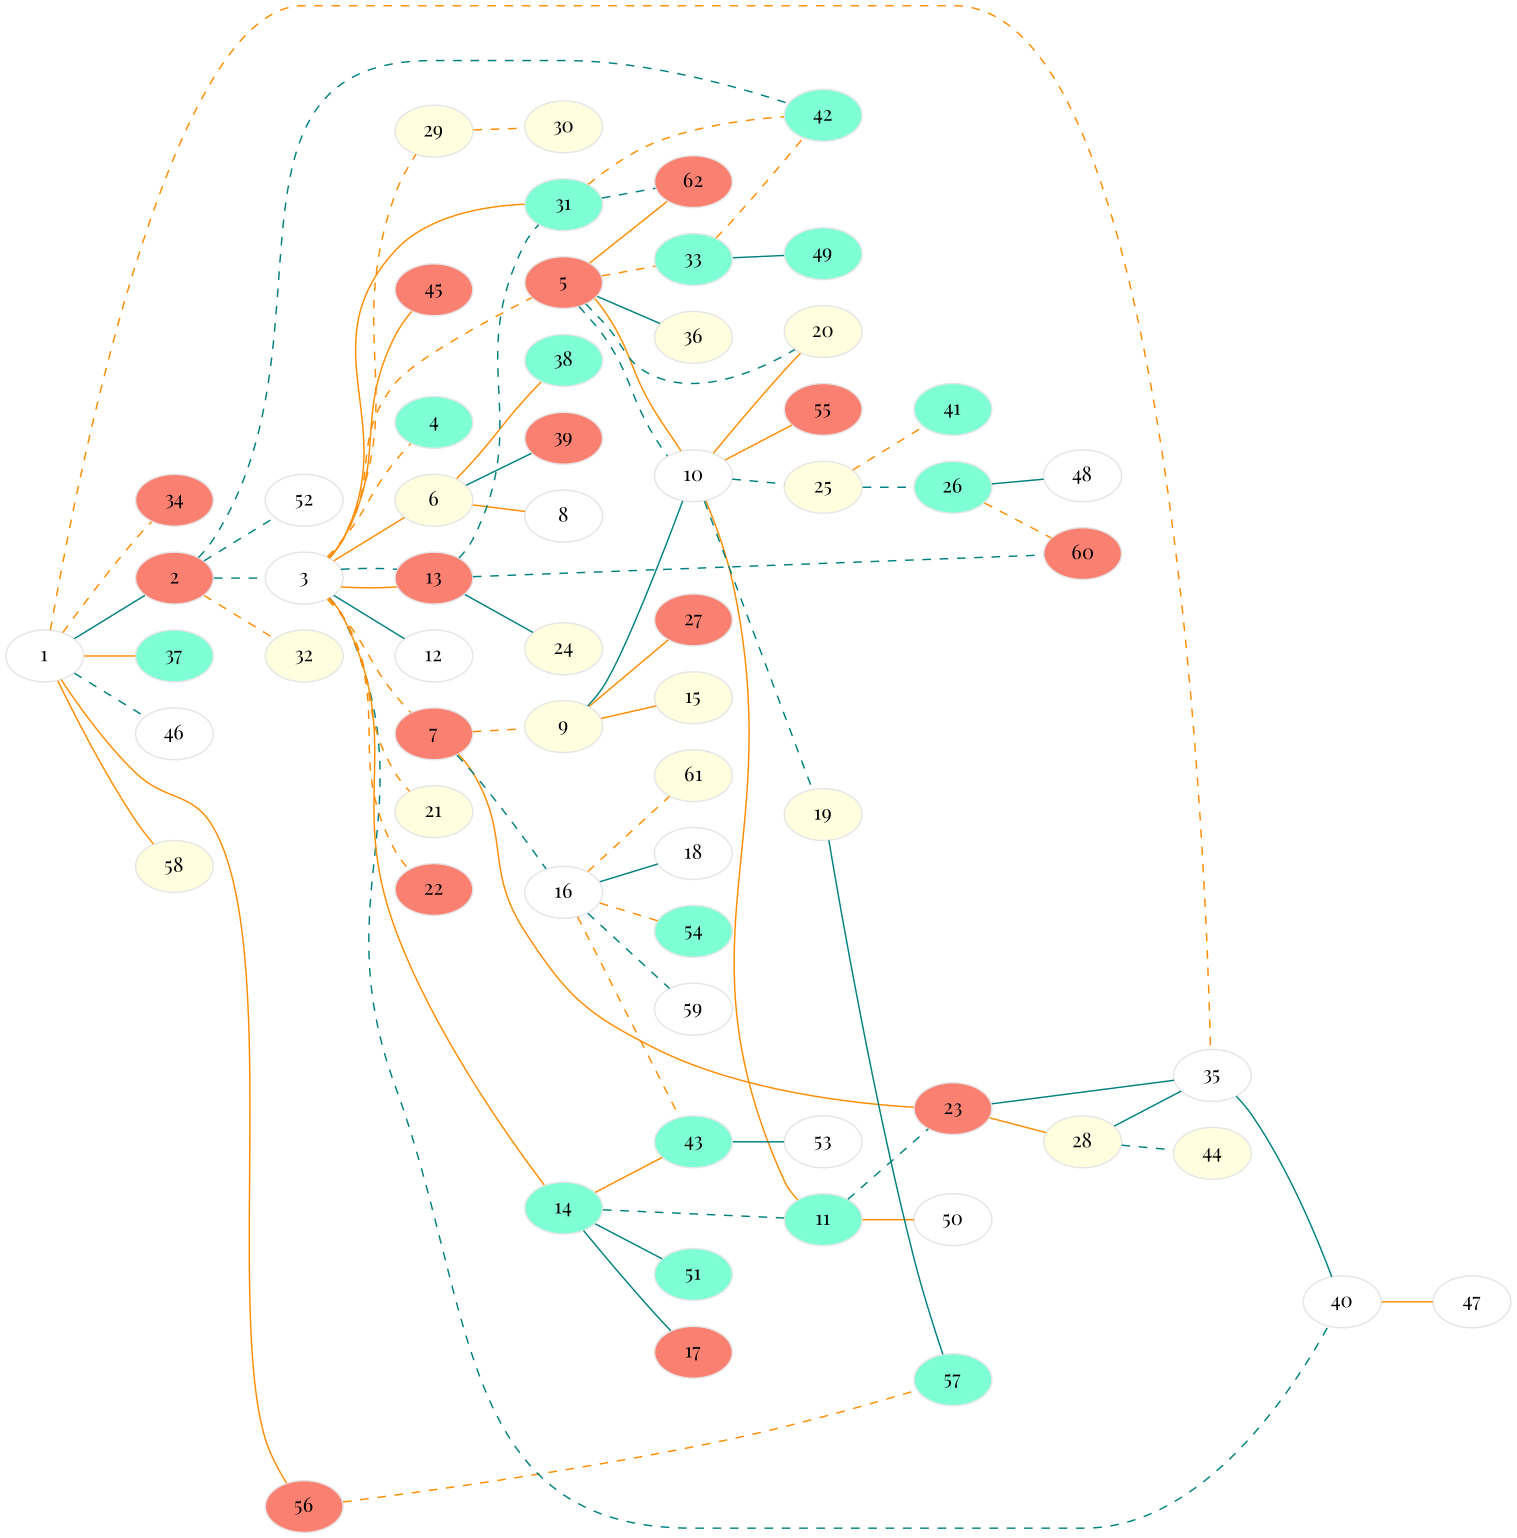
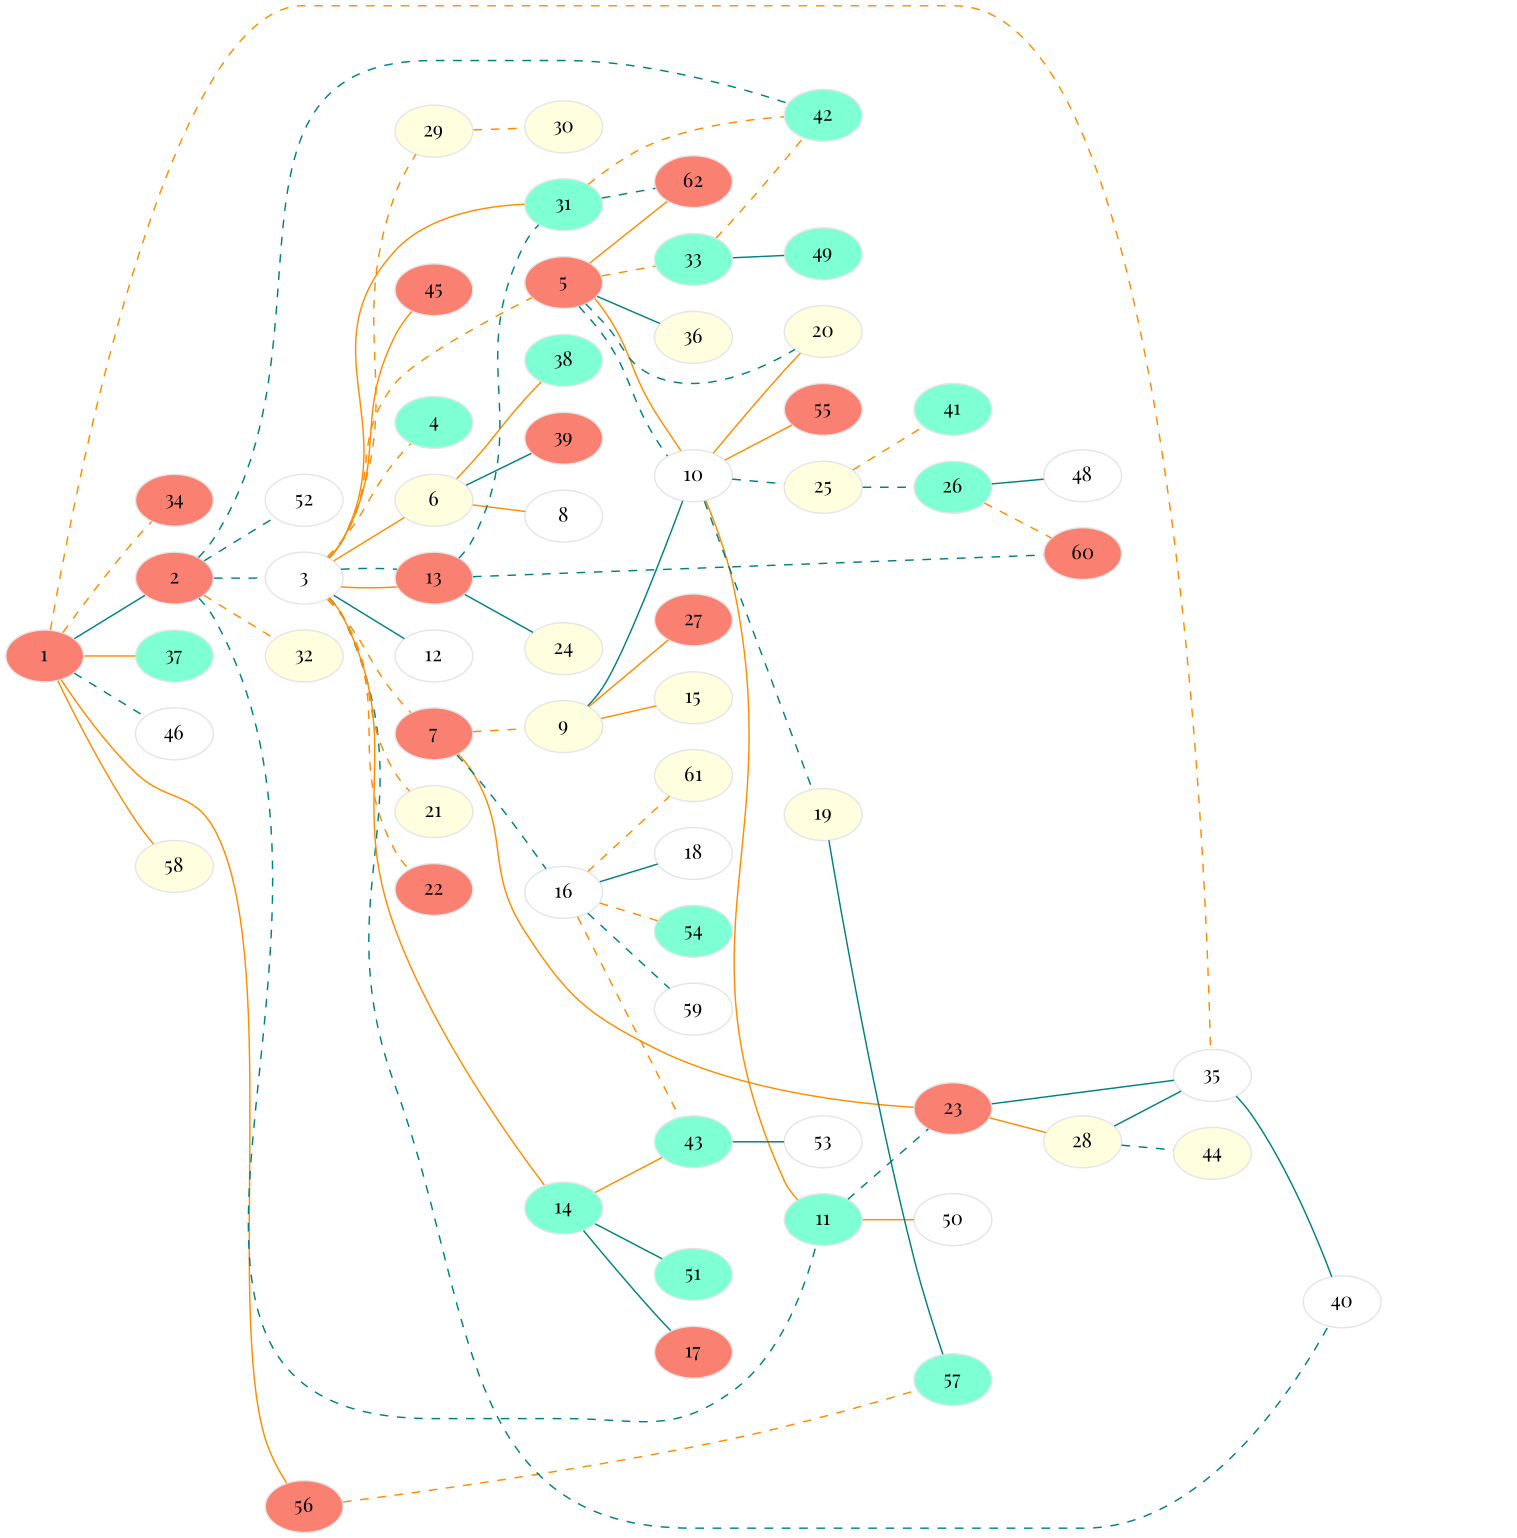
node "1": fillcolor white -> salmon
edge "14" -- "11": now "2" -- "11"
node "47": removed
